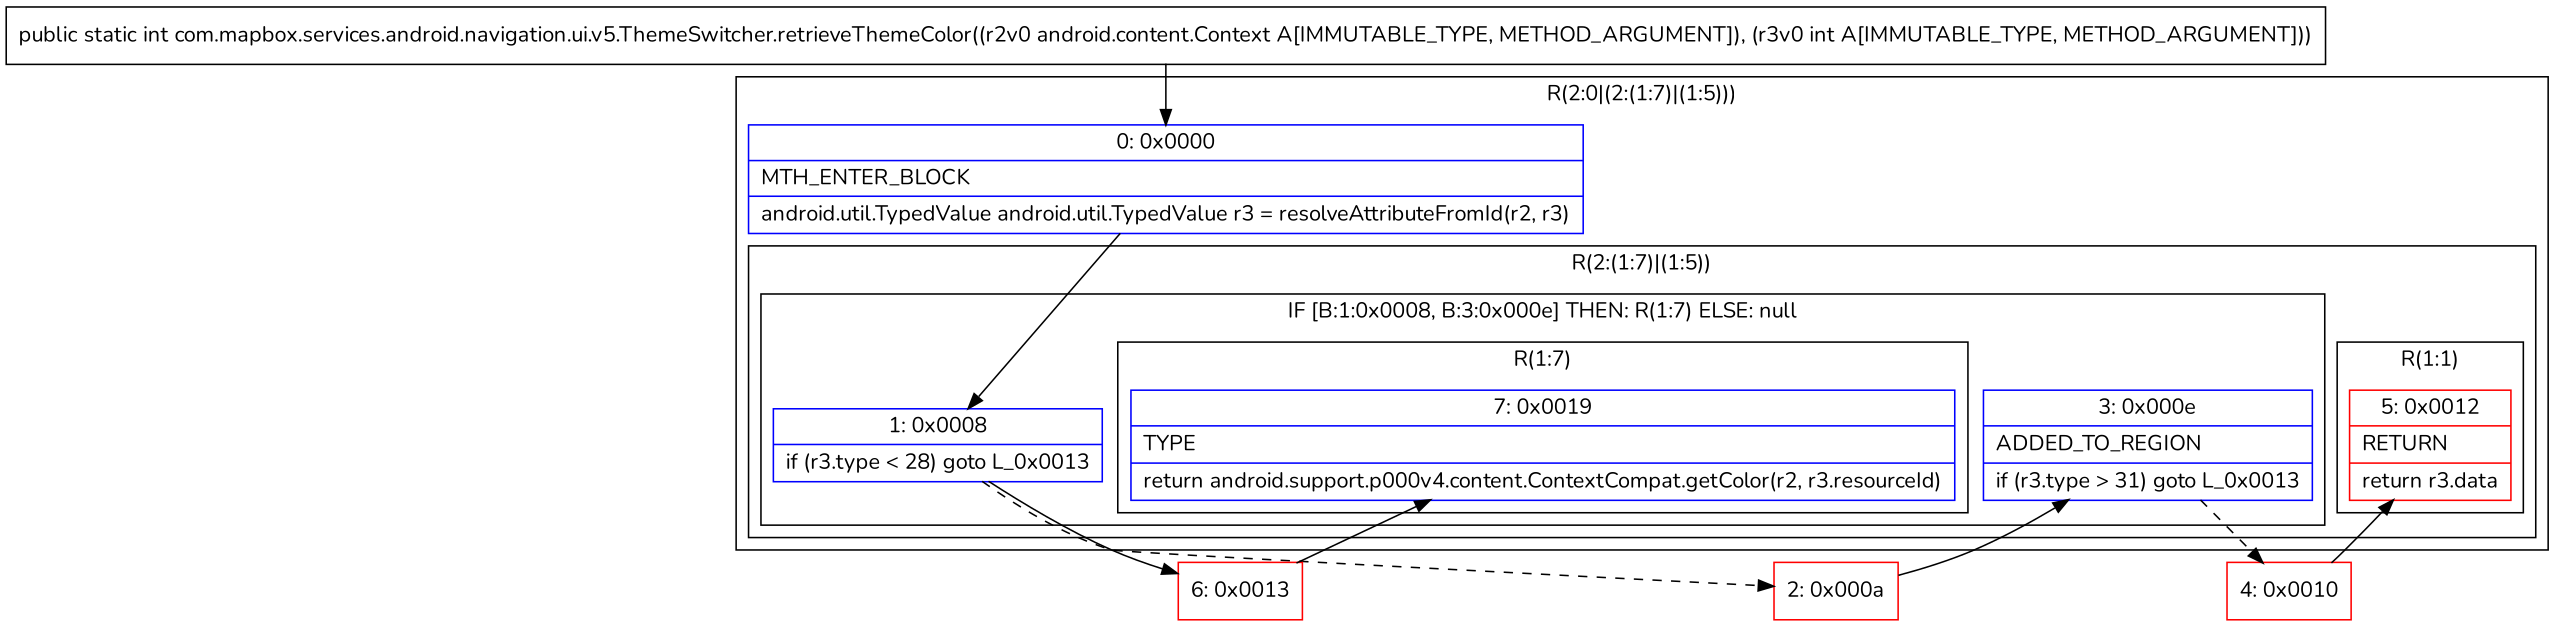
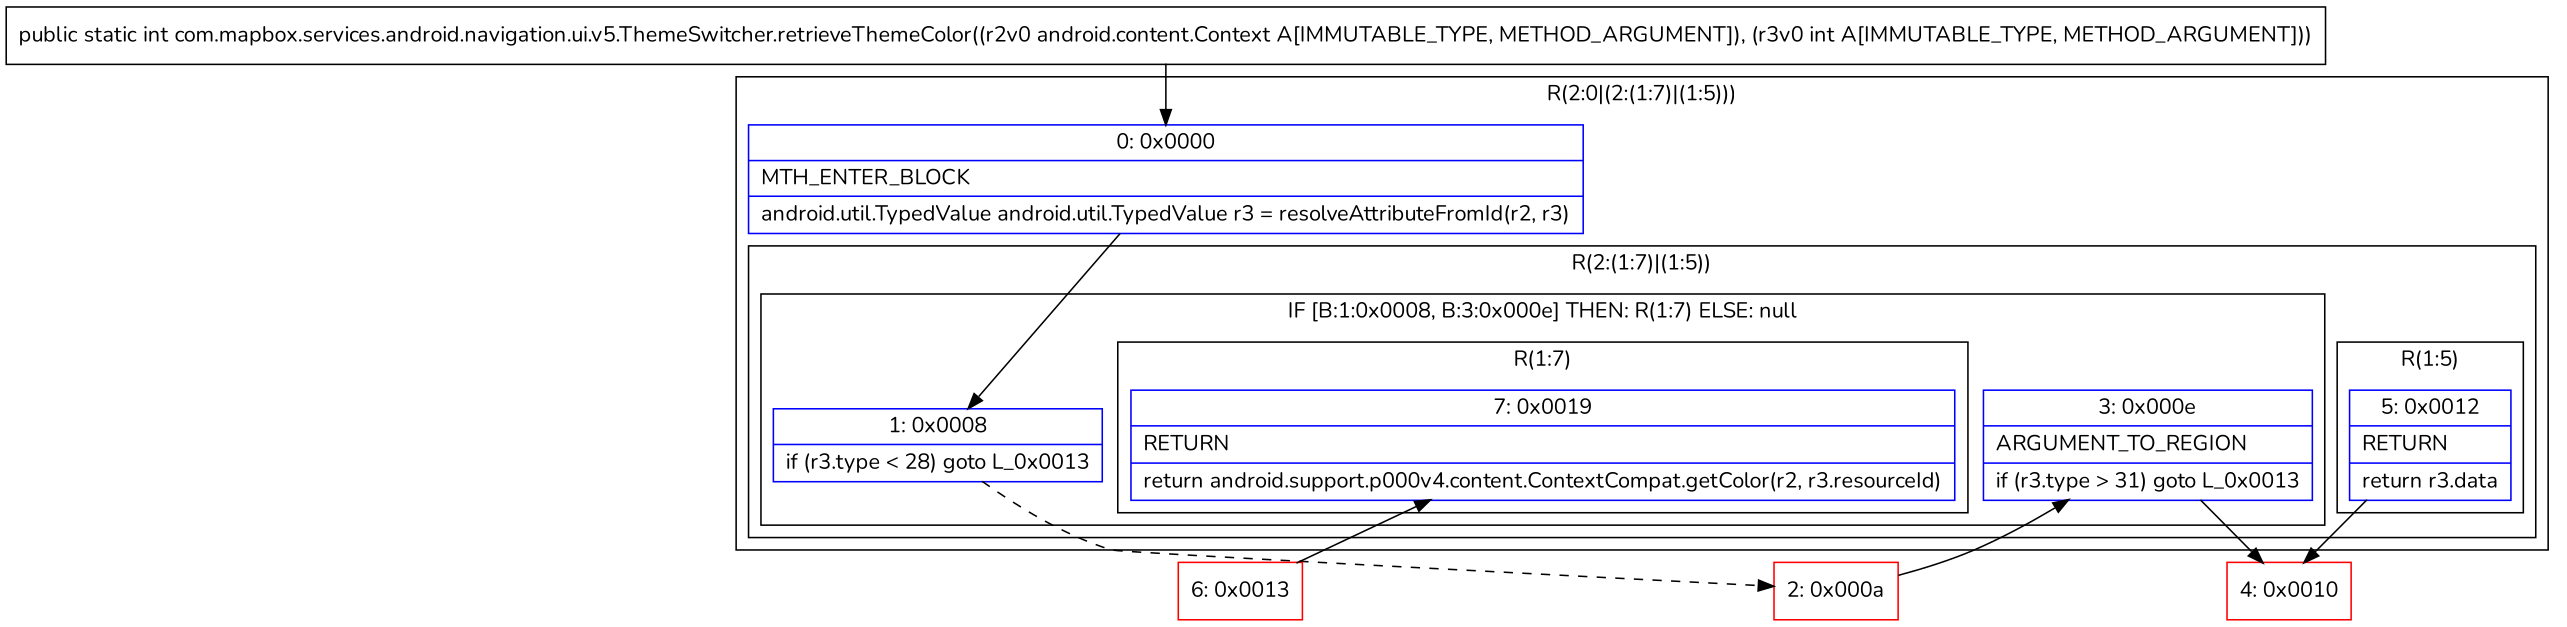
cluster "R(1:1)": label "R(1:1)" -> "R(1:5)"
node "7: 0x0019": text "TYPE" -> "RETURN"
node "3: 0x000e": text "ADDED_TO_REGION" -> "ARGUMENT_TO_REGION"
node "5: 0x0012": color red -> blue
edge "3: 0x000e" -> "4: 0x0010": style dashed -> solid
edge "4: 0x0010" -> "5: 0x0012": reversed
edge "1: 0x0008" -> "6: 0x0013": removed
